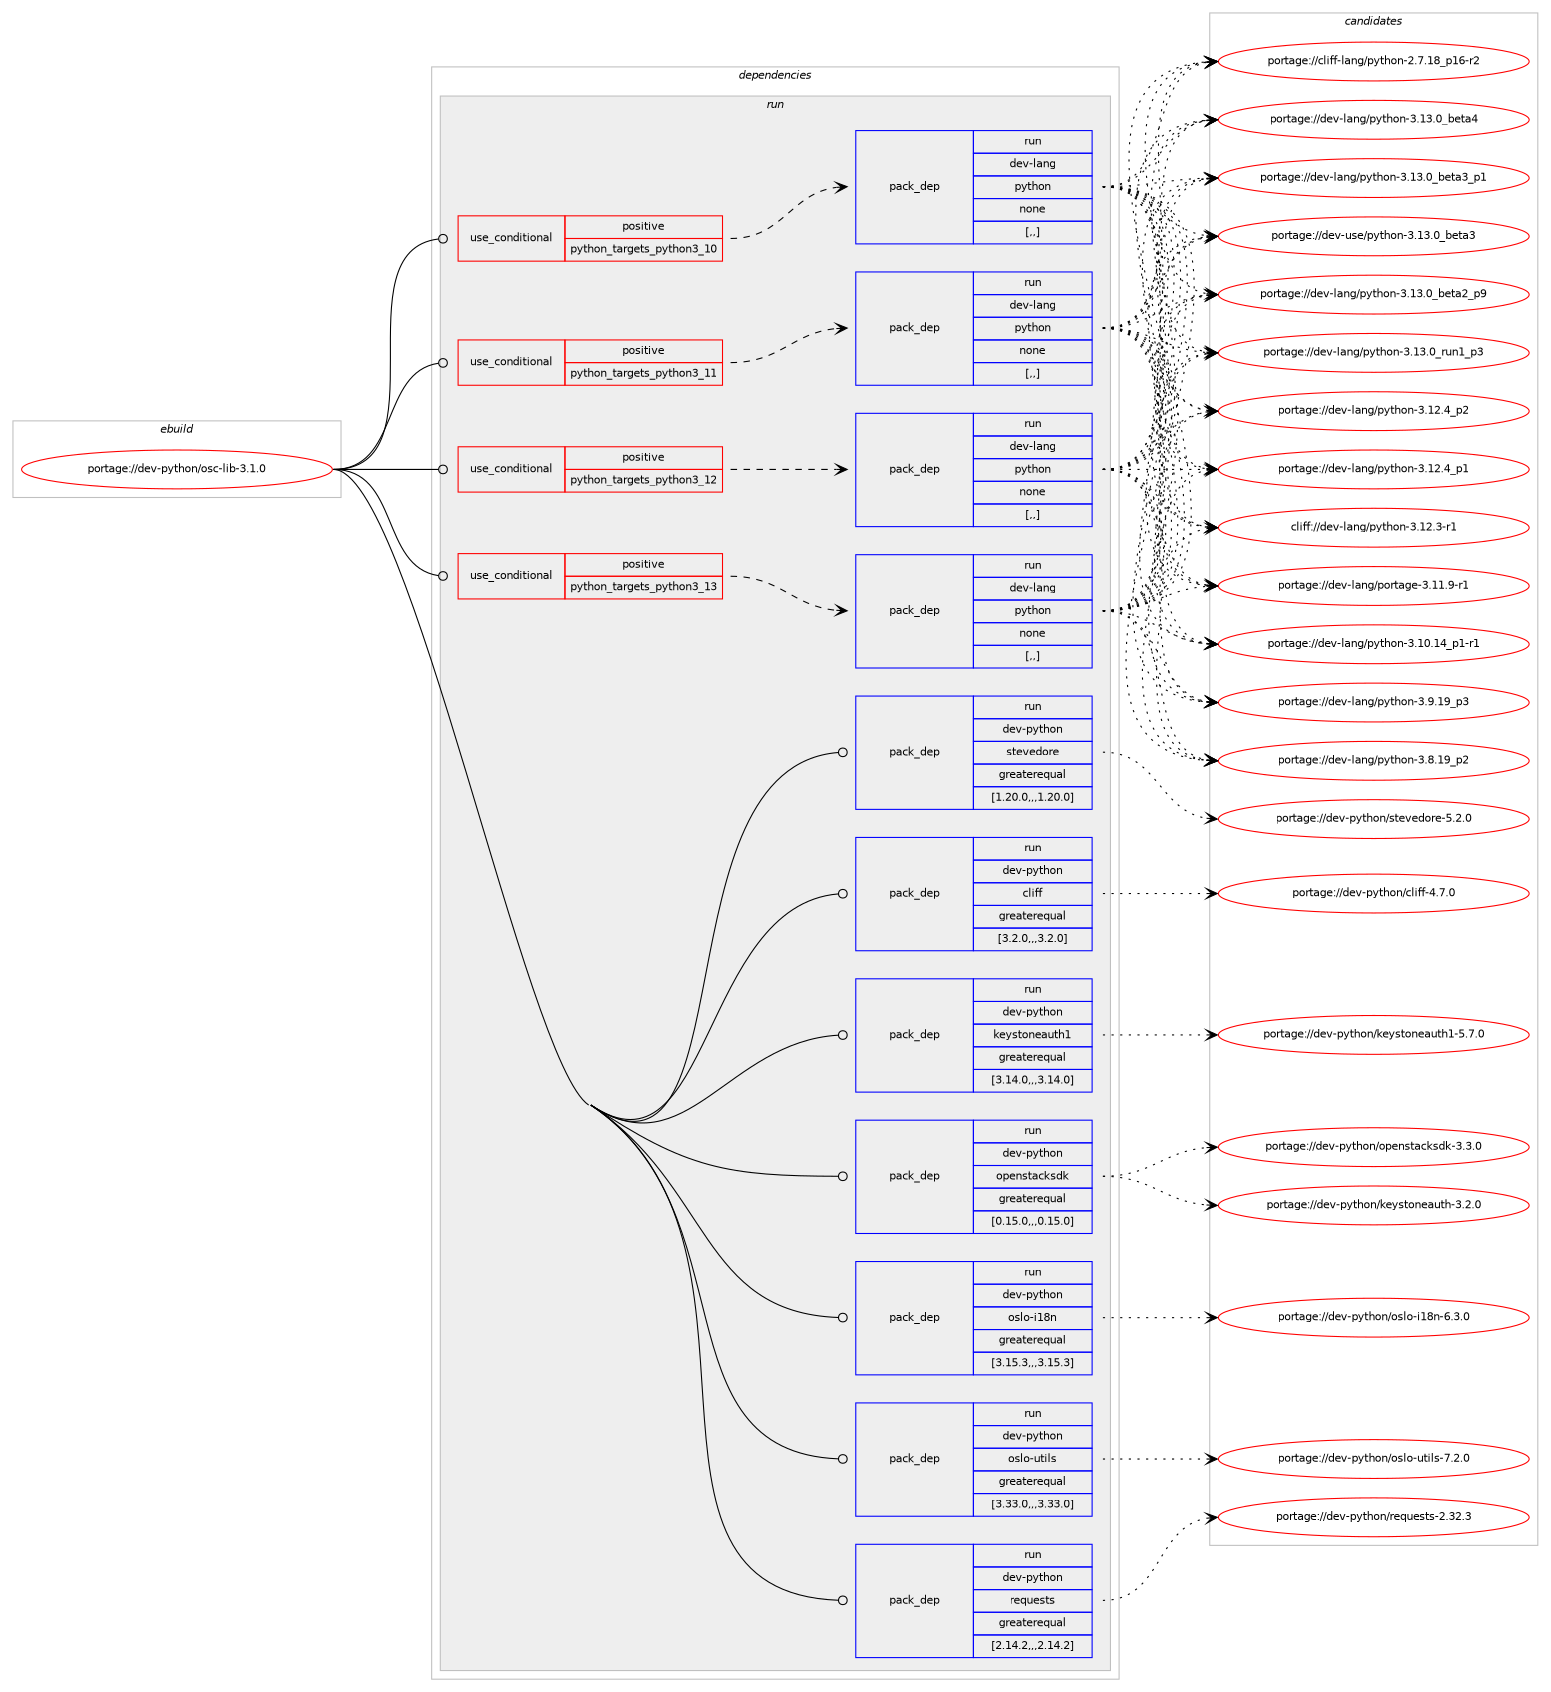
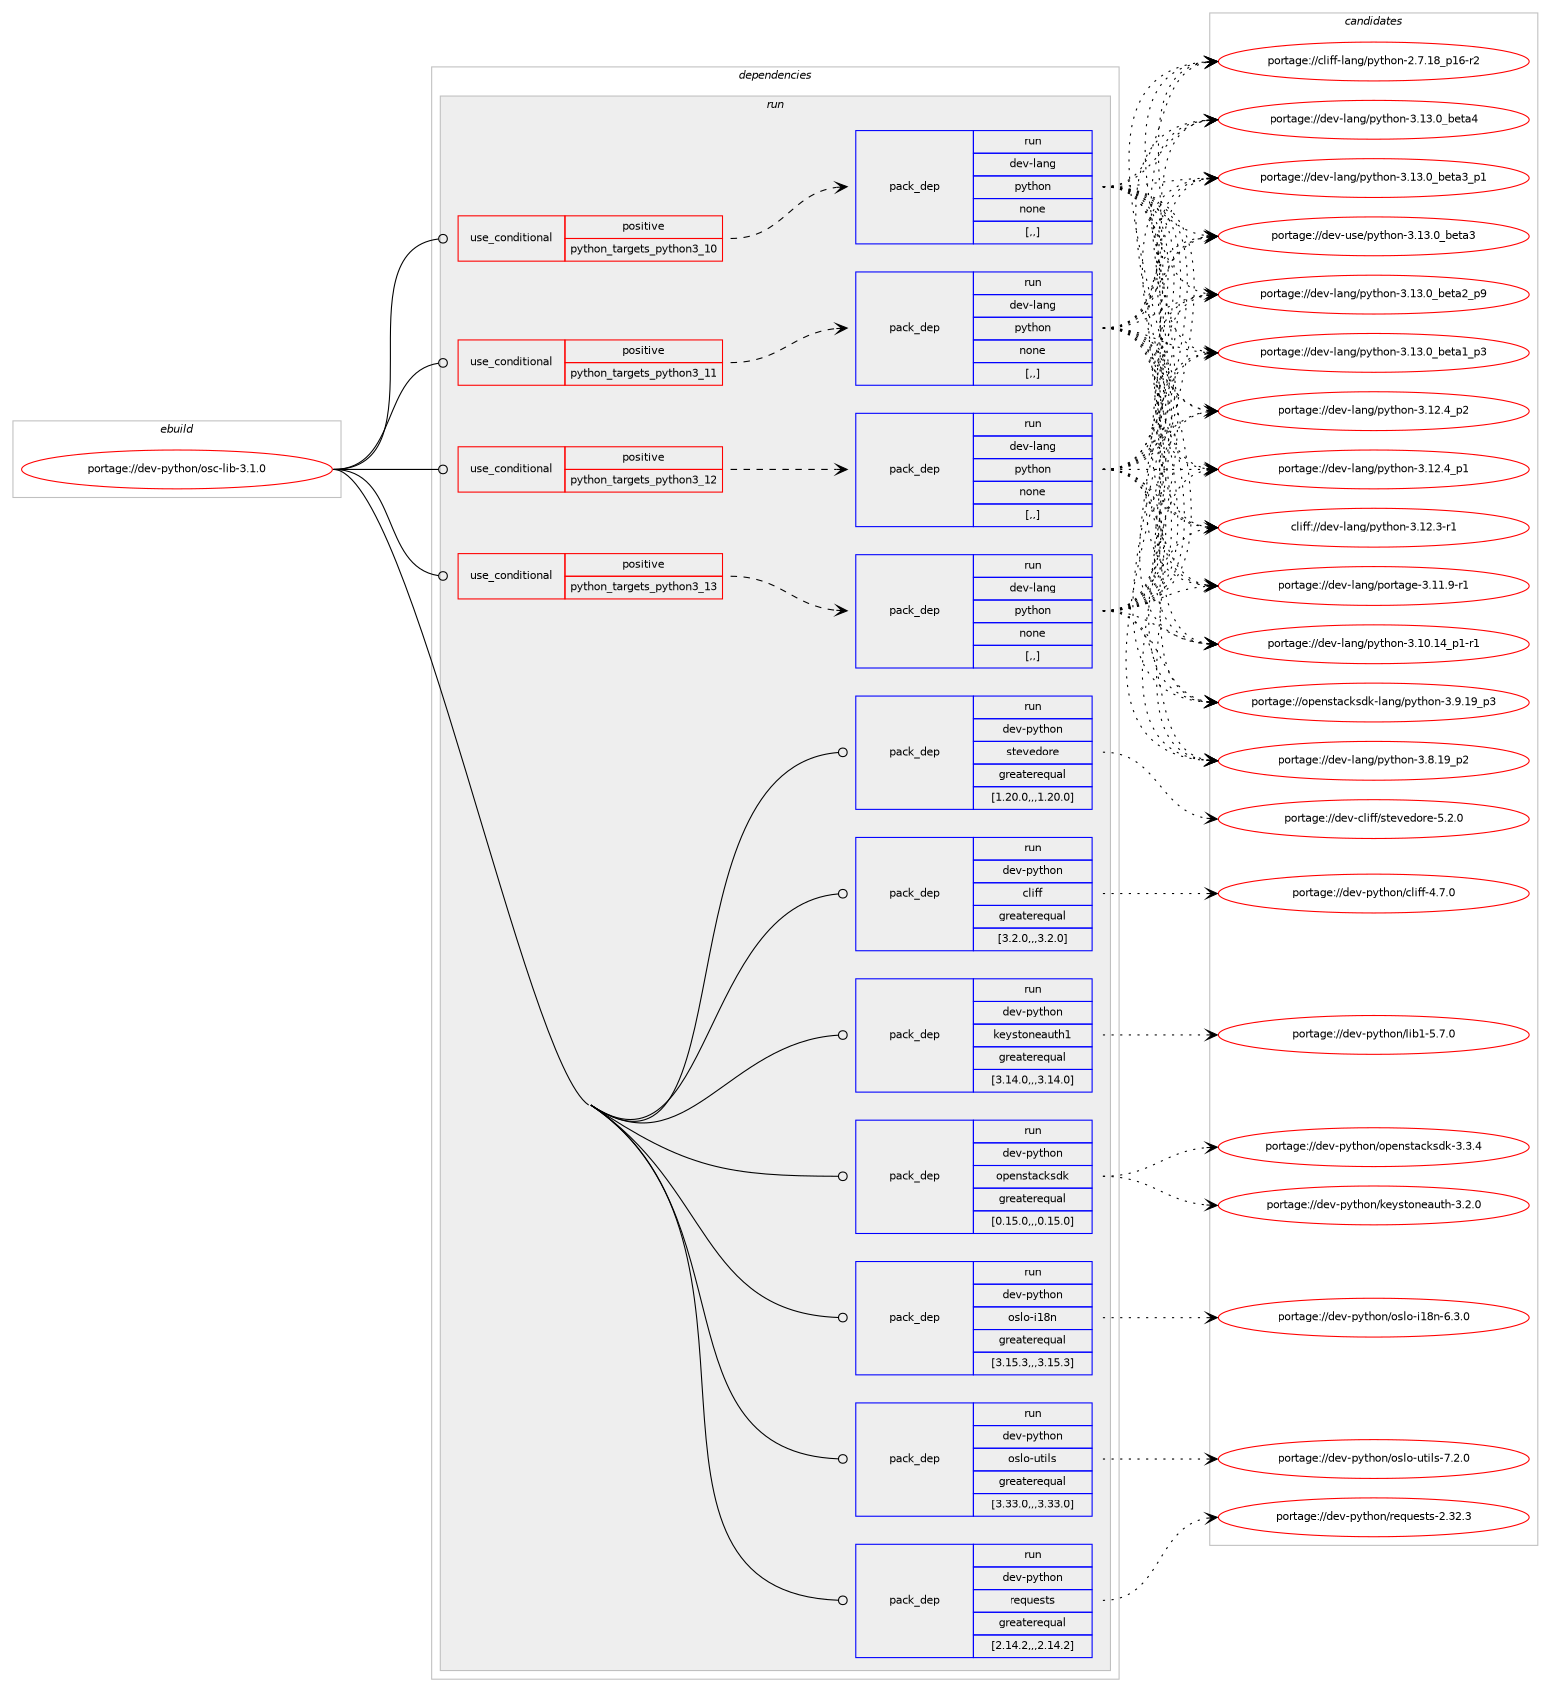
node "portage://dev-lang/python-3.13.0_run1_p3": label "portage://dev-lang/python-3.13.0_run1_p3" -> "portage://dev-lang/python-3.13.0_beta1_p3"
node "portage://dev-lang/python-3.9.19_p3": label "portage://dev-lang/python-3.9.19_p3" -> "portage://openstacksdk-lang/python-3.9.19_p3"
node "portage://dev-python/stevedore-5.2.0": label "portage://dev-python/stevedore-5.2.0" -> "portage://dev-cliff/stevedore-5.2.0"
node "portage://dev-python/keystoneauth1-5.7.0": label "portage://dev-python/keystoneauth1-5.7.0" -> "portage://dev-python/lib1-5.7.0"
node "portage://dev-python/openstacksdk-3.3.0": label "portage://dev-python/openstacksdk-3.3.0" -> "portage://dev-python/openstacksdk-3.3.4"
